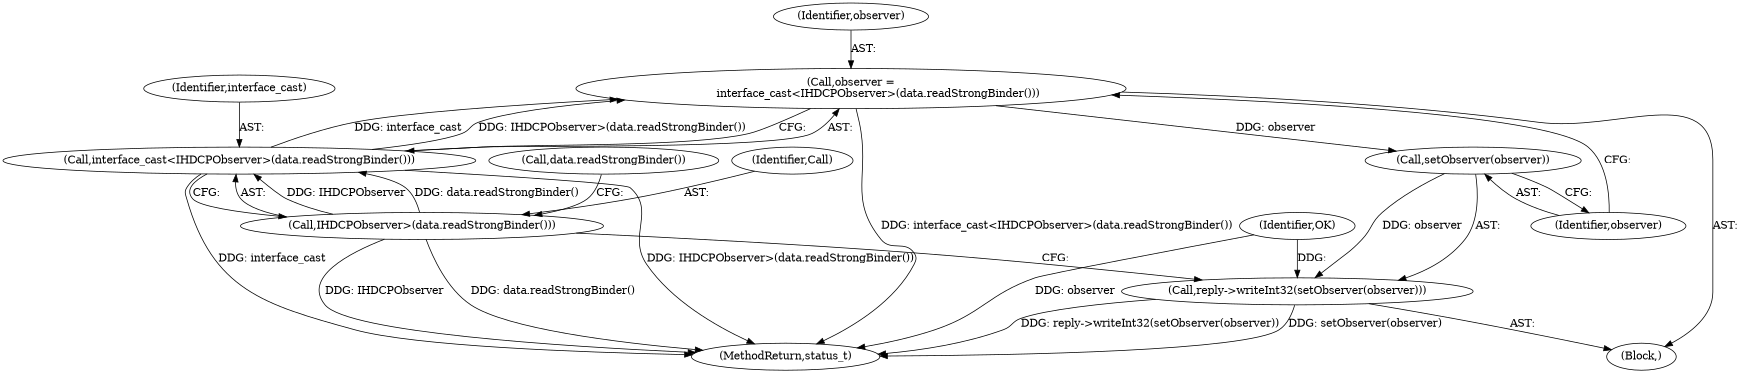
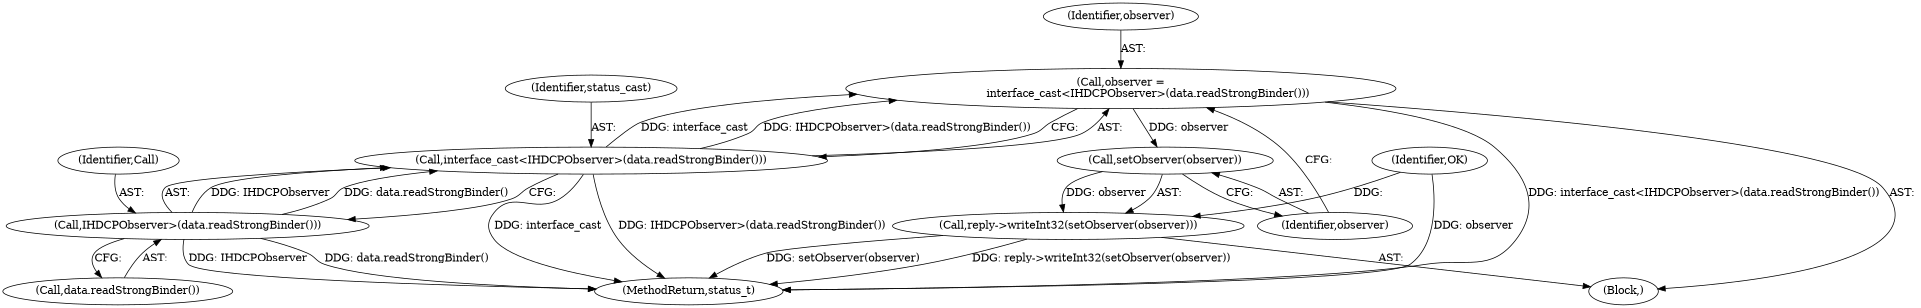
node "(Identifier,interface_cast)": label "(Identifier,interface_cast)" -> "(Identifier,status_cast)"
edge "(Call,data.readStrongBinder())" -> "(Call,IHDCPObserver>(data.readStrongBinder()))": label "CFG: " -> "AST: "
edge "(Call,IHDCPObserver>(data.readStrongBinder()))" -> "(Call,reply->writeInt32(setObserver(observer)))": now "(Call,IHDCPObserver>(data.readStrongBinder()))" -> "(Call,data.readStrongBinder())"
